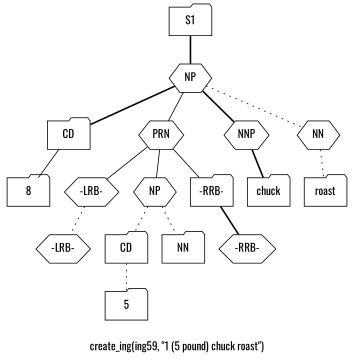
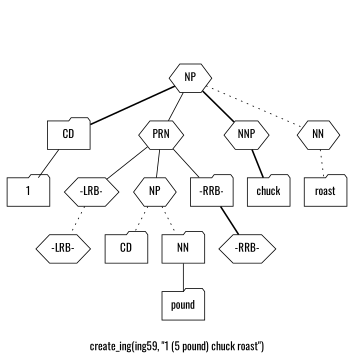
node "S1": removed
node "8": label "8" -> "1"
node "5": removed
node "pound": added
